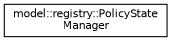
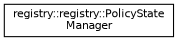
node "model::registry::PolicyState Manager": label "model::registry::PolicyState Manager" -> "registry::registry::PolicyState Manager"
